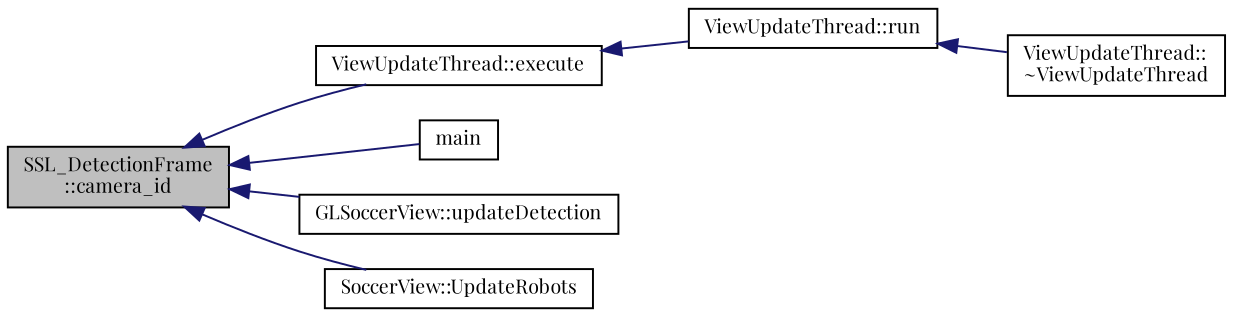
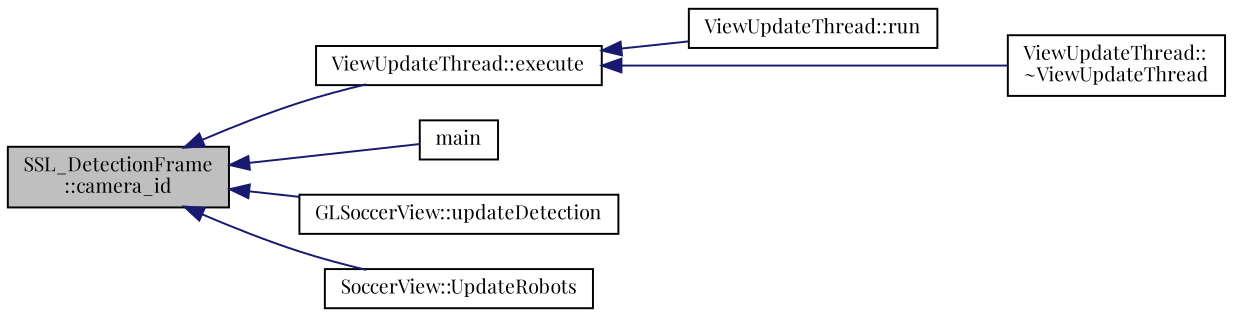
edge "ViewUpdateThread:: ~ViewUpdateThread" -> "ViewUpdateThread::run": now "ViewUpdateThread:: ~ViewUpdateThread" -> "ViewUpdateThread::execute"
